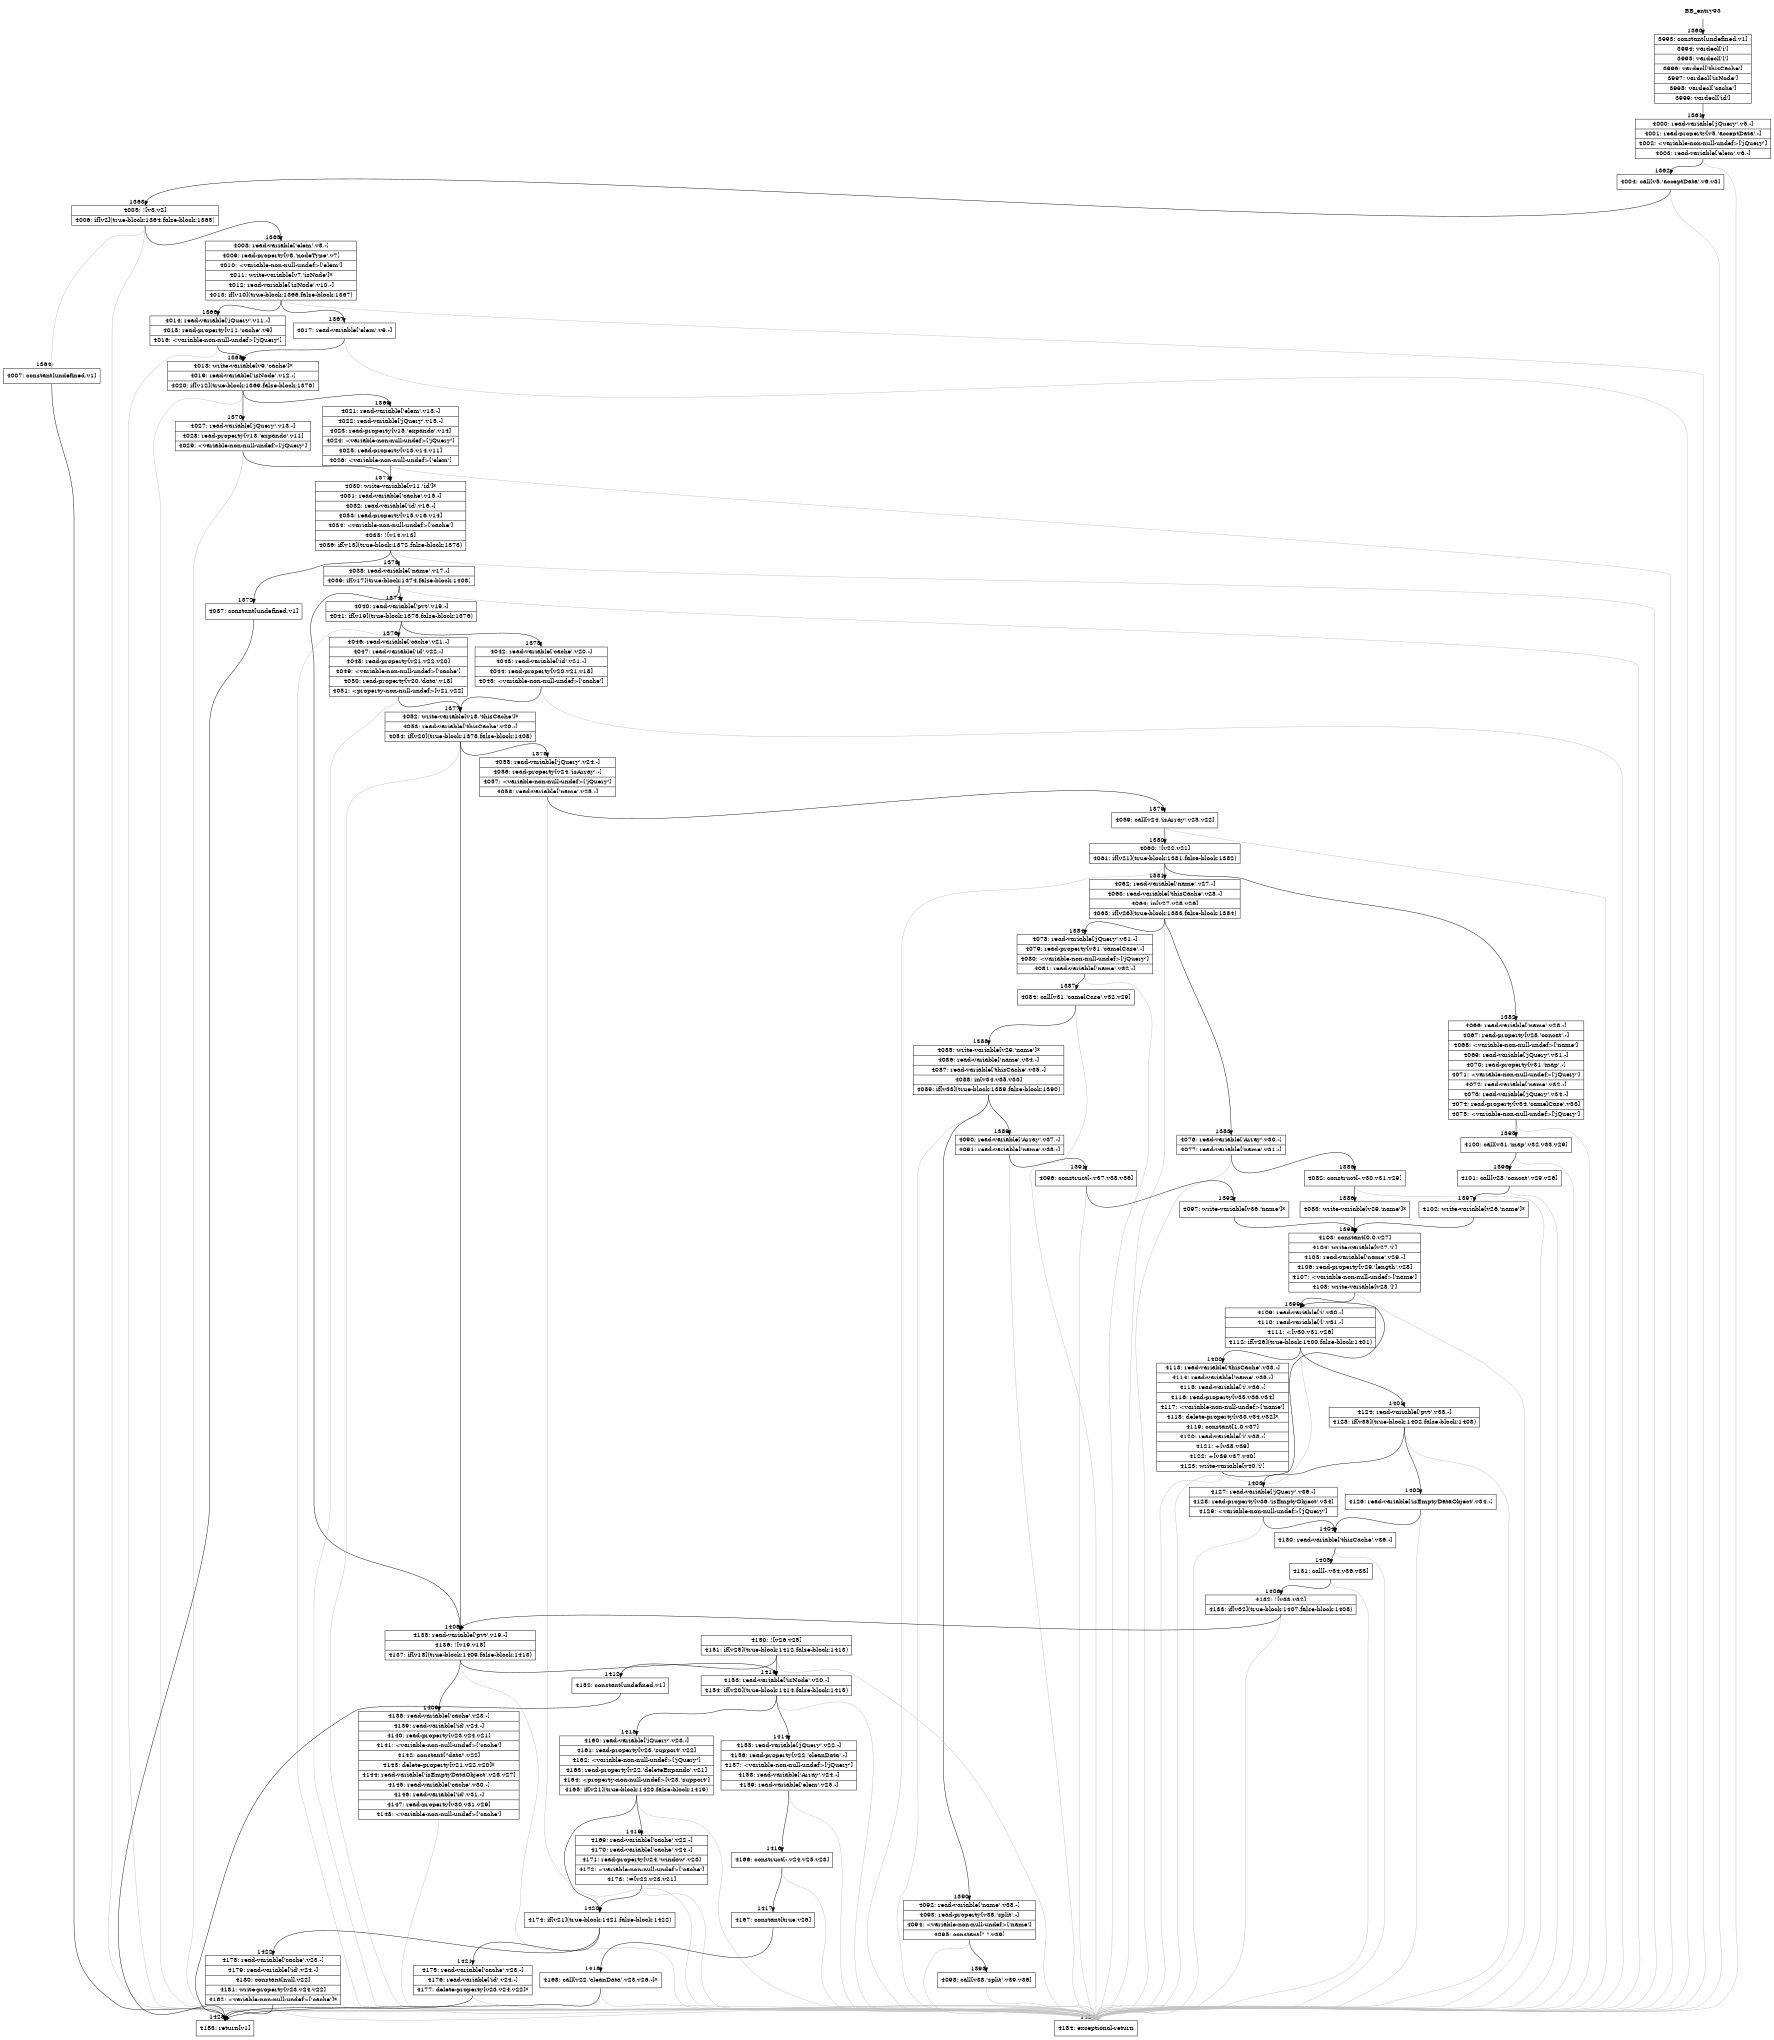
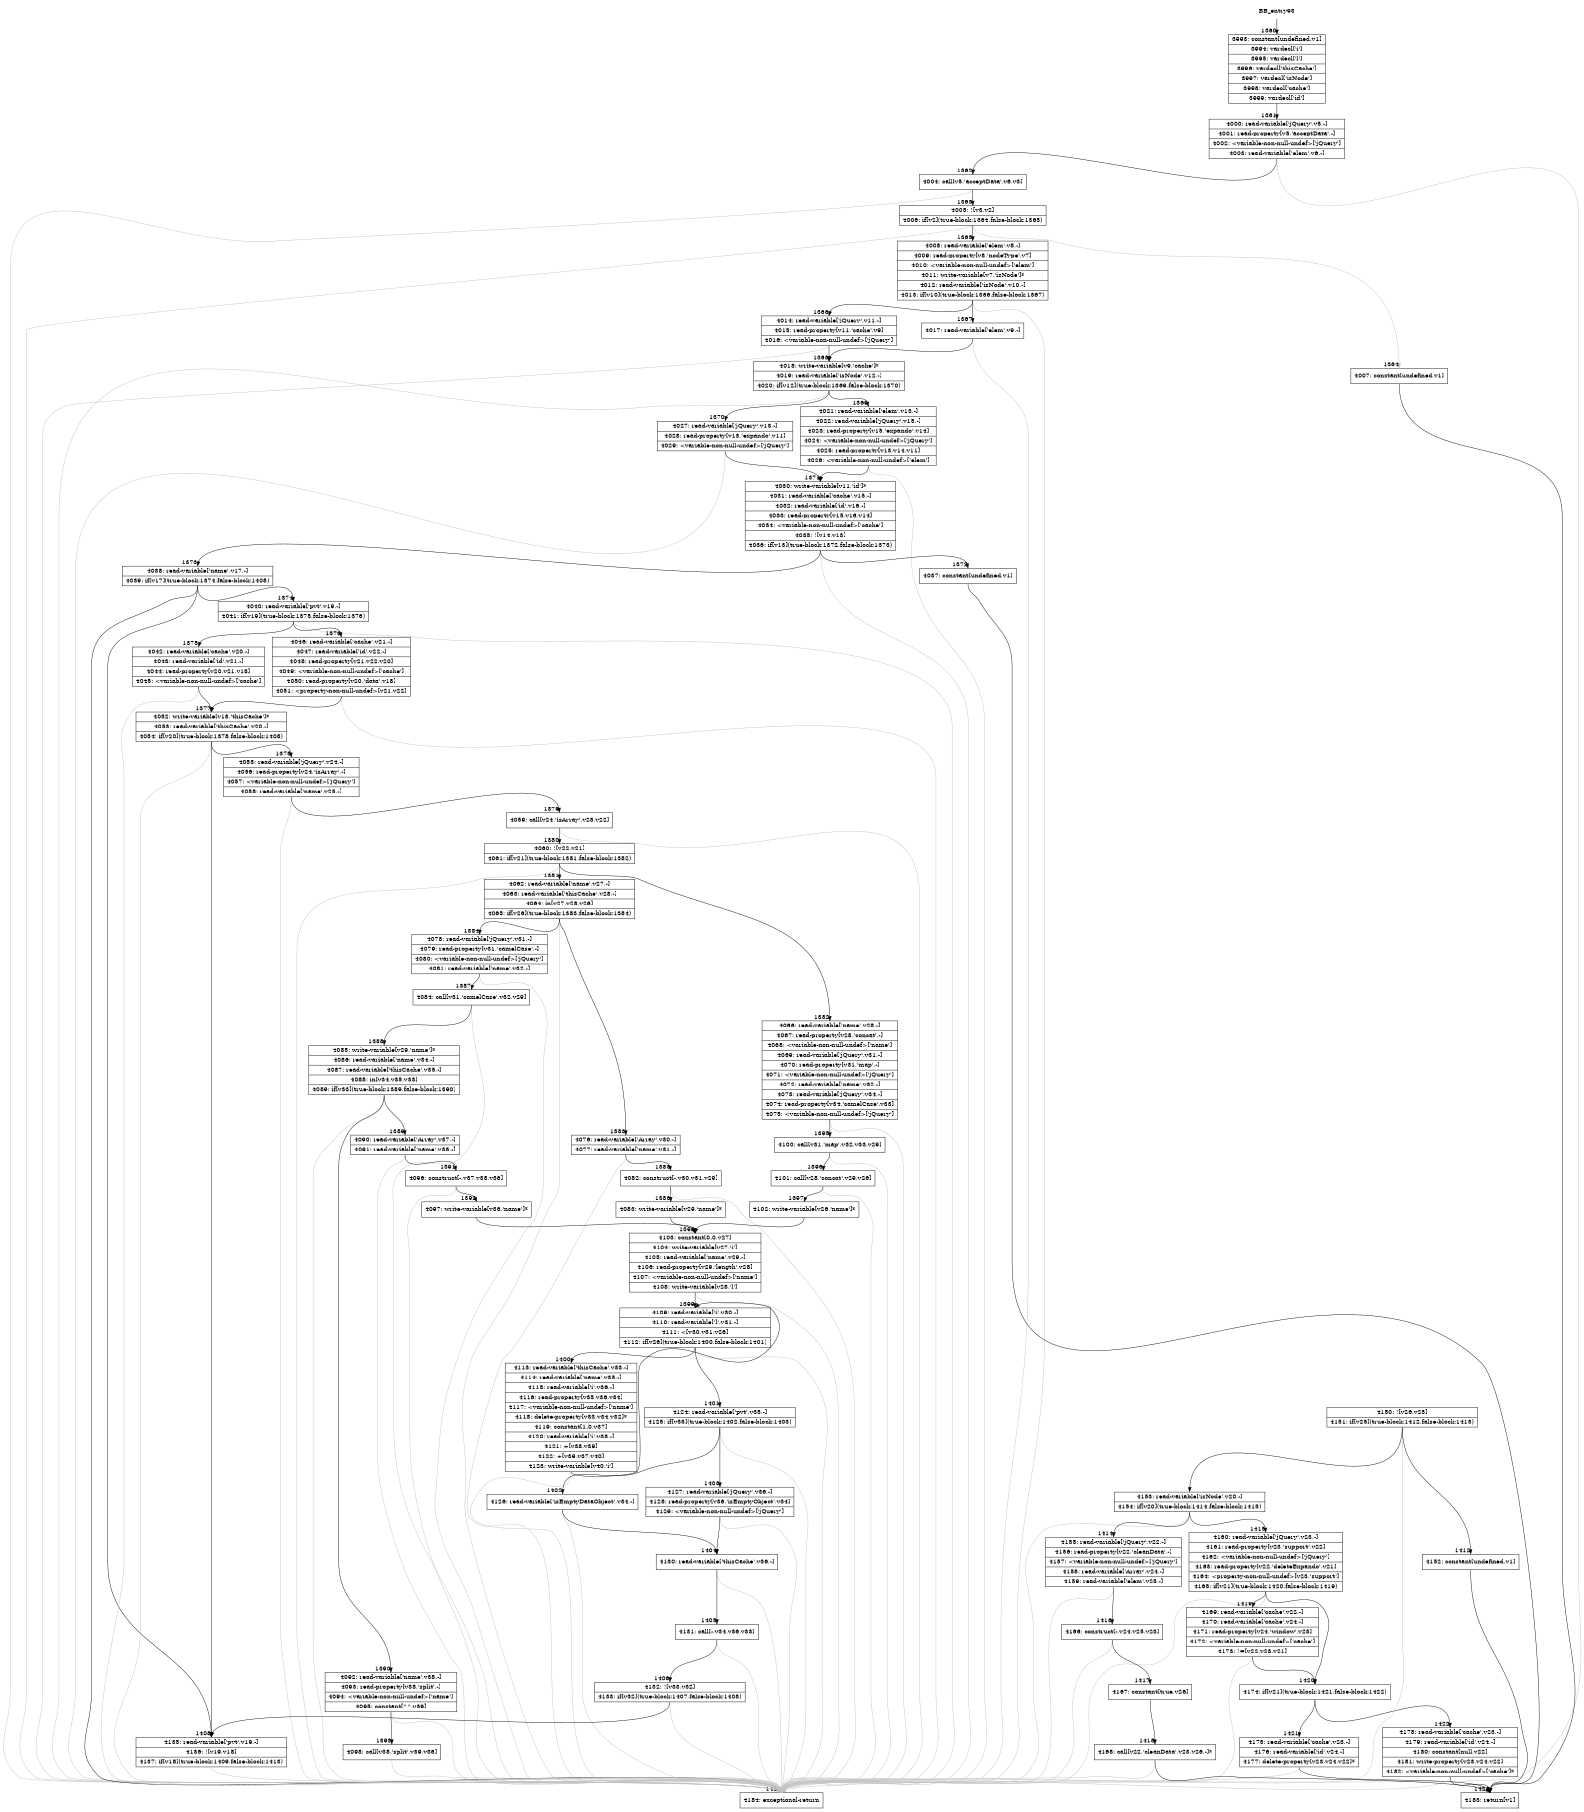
edge "4038: read-variable['name',v17,-]" -> "4184: exceptional-return": color gray -> black
edge "4135: read-variable['pvt',v19,-]" -> "4153: read-variable['isNode',v20,-]": removed
node "4138: read-variable['cache',v23,-]": removed
